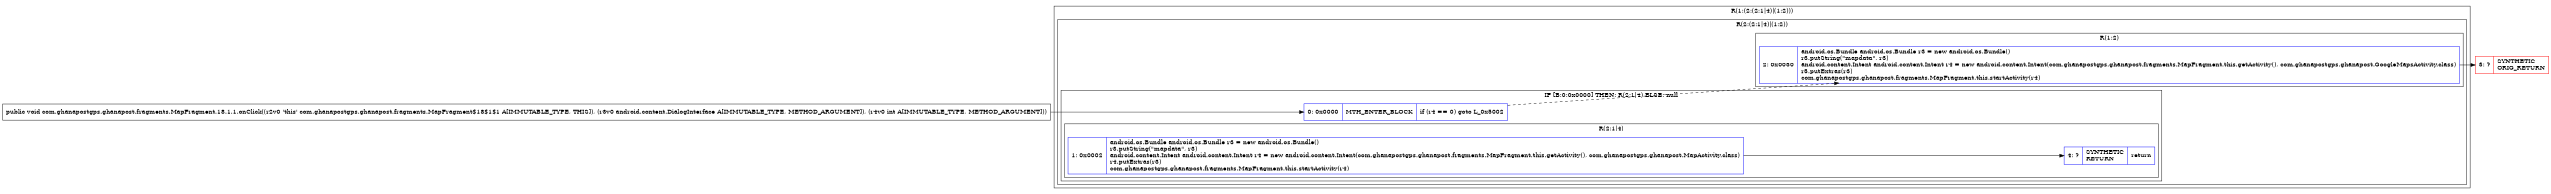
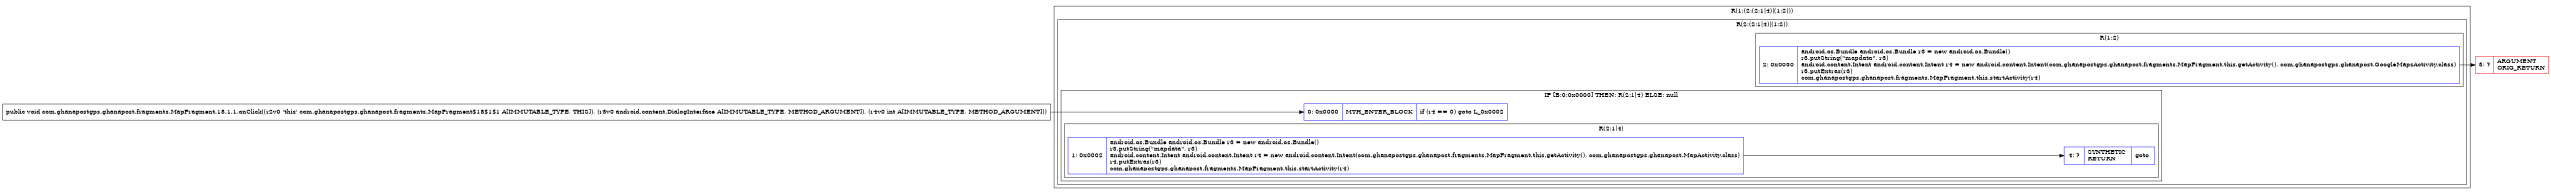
node "3: ?": text "SYNTHETIC" -> "ARGUMENT"
edge "0: 0x0000" -> "2: 0x0030": removed
node "0: 0x0000": text "if (r4 == 0) goto L_0x5002" -> "if (r4 == 0) goto L_0x0002"
node "4: ?": text "return" -> "goto"
